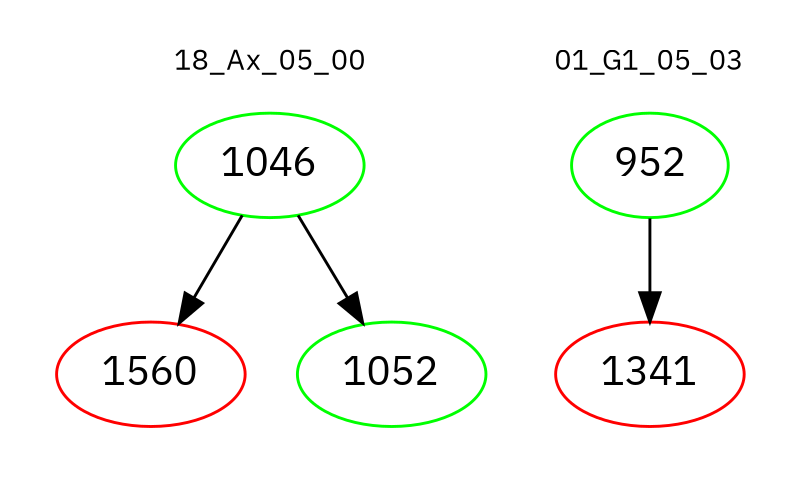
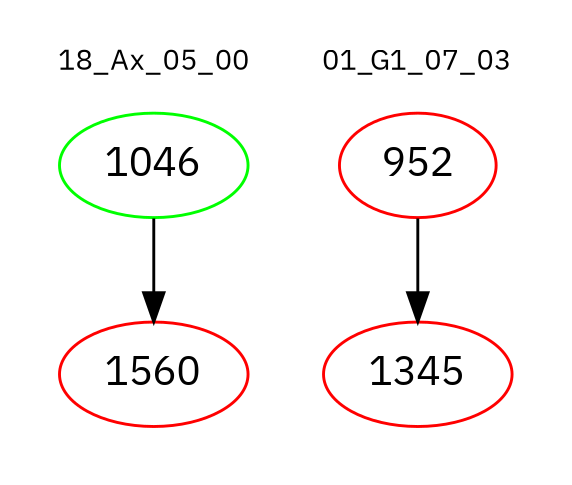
cluster "01_G1_05_03": label "01_G1_05_03" -> "01_G1_07_03"
node "952": color green -> red
node "1052": removed
node "1341": label "1341" -> "1345"
